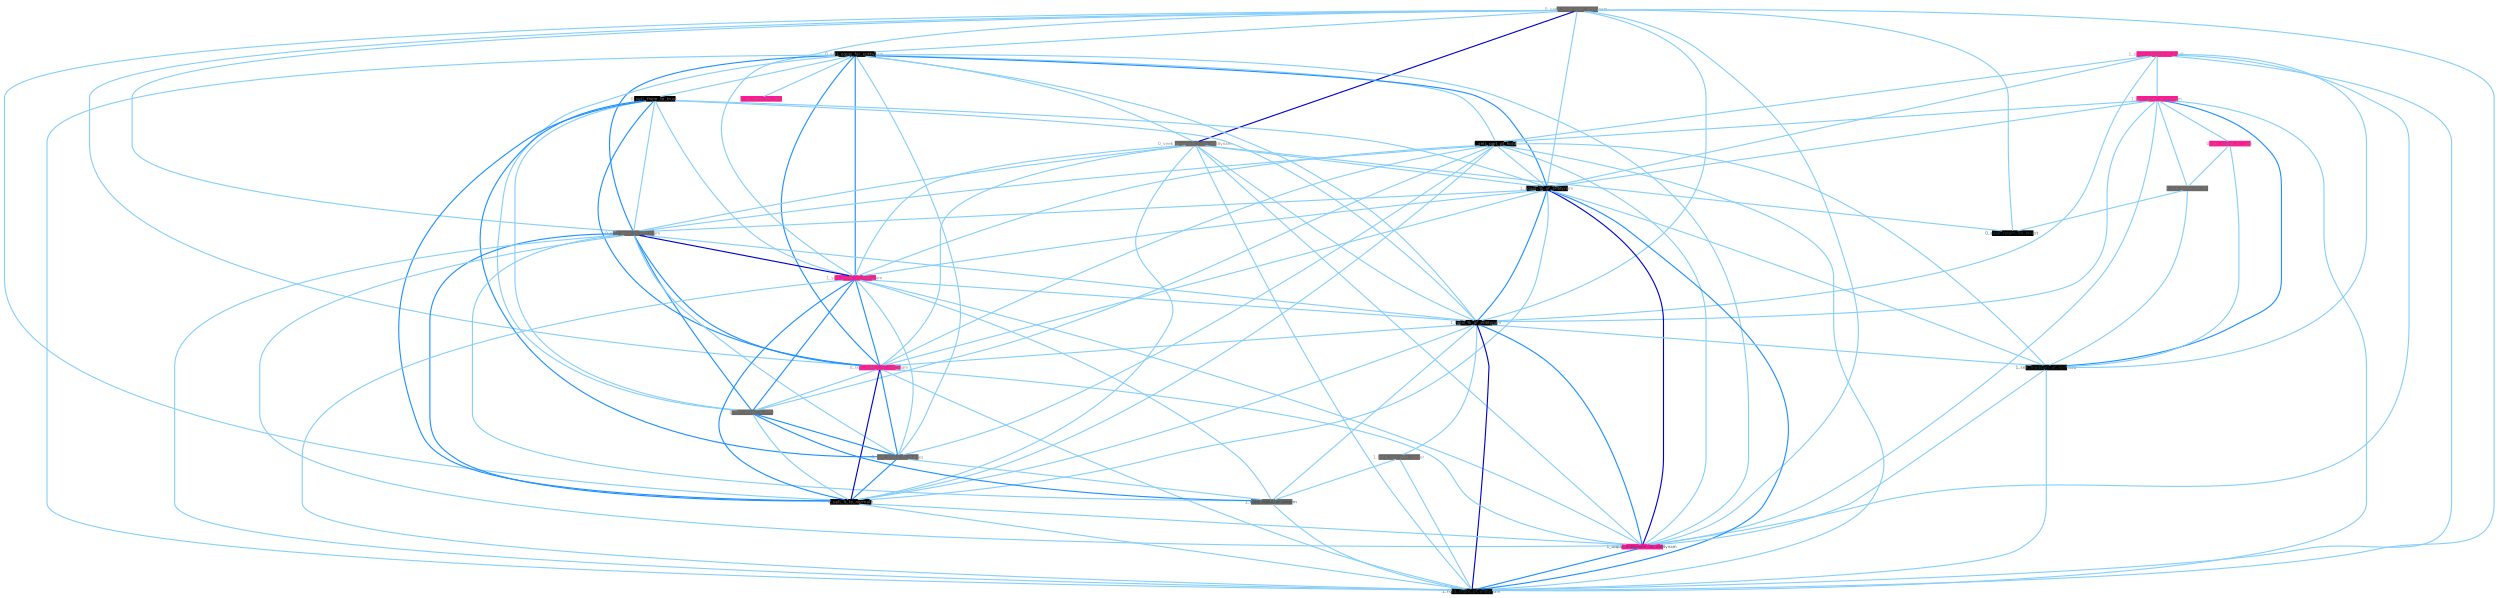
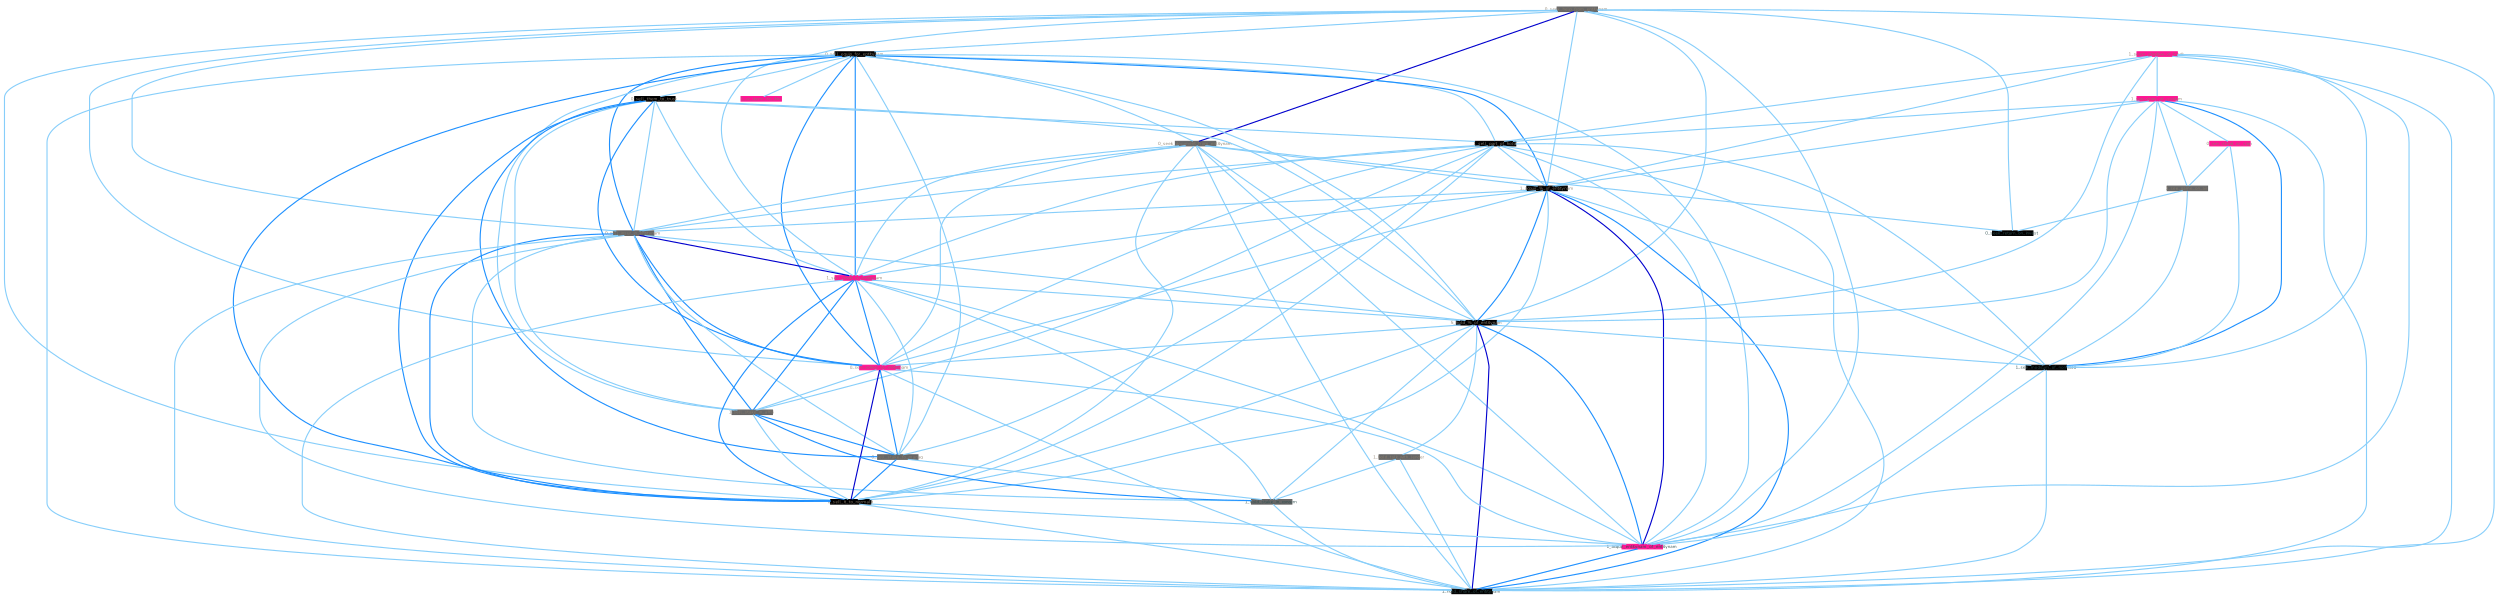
edge "0_sell_them_to_trust" -- "1_acquir_%_of_entitynam": now "0_sell_them_to_trust" -- "1_sell_part_of_hold"
edge "0_sell_equip_for_entitynam" -- "0_sell_it_to_normalci": added
node "1_hold_%_of_entitynam": label "1_hold_%_of_entitynam" -> "5_hold_%_of_entitynam"
